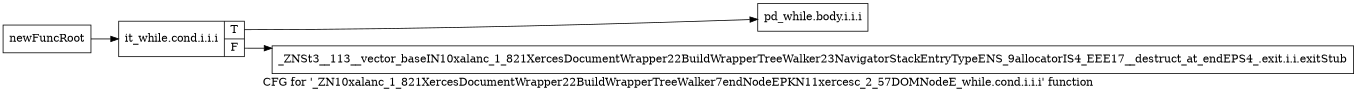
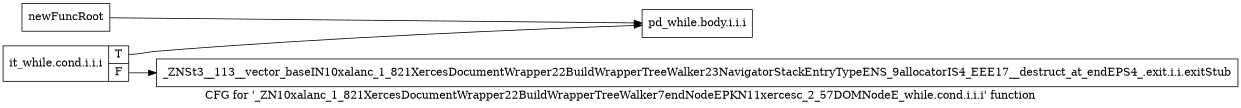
edge "newFuncRoot" -> "it_while.cond.i.i.i": now "newFuncRoot" -> "pd_while.body.i.i.i"
